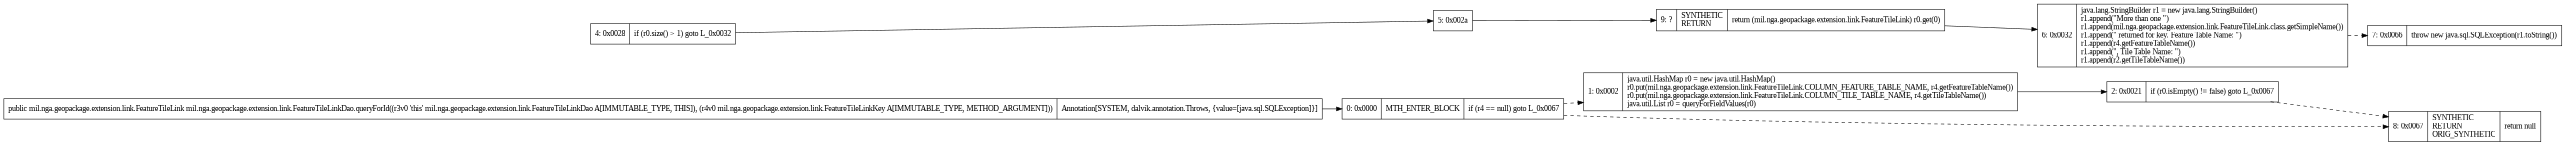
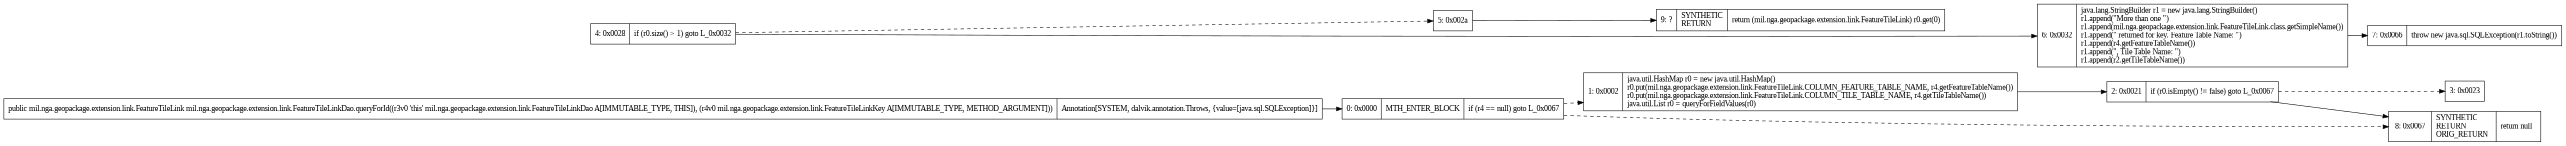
edge "4: 0x0028" -> "5: 0x002a": style solid -> dashed
edge "9: ?" -> "6: 0x0032": now "4: 0x0028" -> "6: 0x0032"
edge "6: 0x0032" -> "7: 0x0066": style dashed -> solid
node "3: 0x0023": added
edge "2: 0x0021" -> "8: 0x0067": style dashed -> solid
node "8: 0x0067": text "ORIG_SYNTHETIC" -> "ORIG_RETURN"
